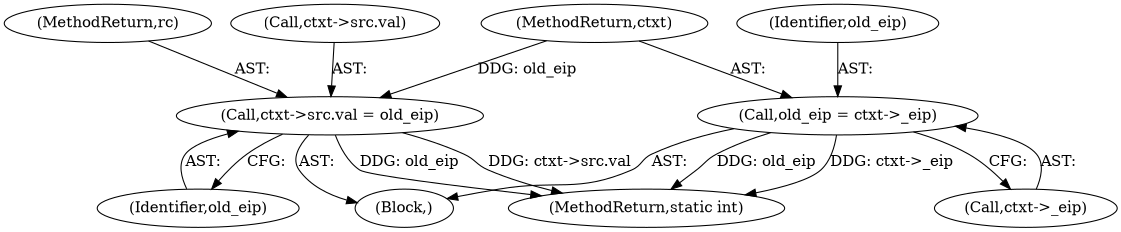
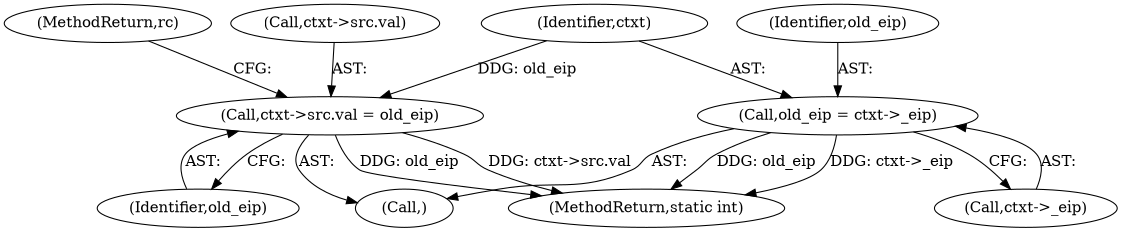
node "(MethodReturn,ctxt)": label "(MethodReturn,ctxt)" -> "(Identifier,ctxt)"
edge "(MethodReturn,rc)" -> "(Call,ctxt->src.val = old_eip)": label "AST: " -> "CFG: "
node "(Block,)": label "(Block,)" -> "(Call,)"
